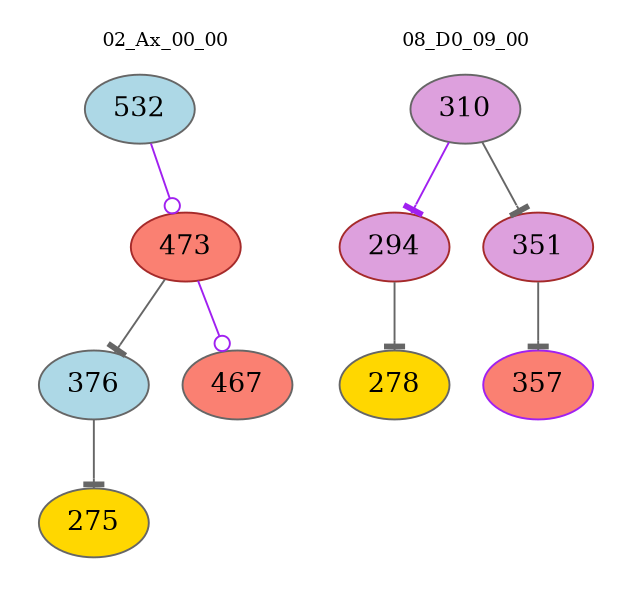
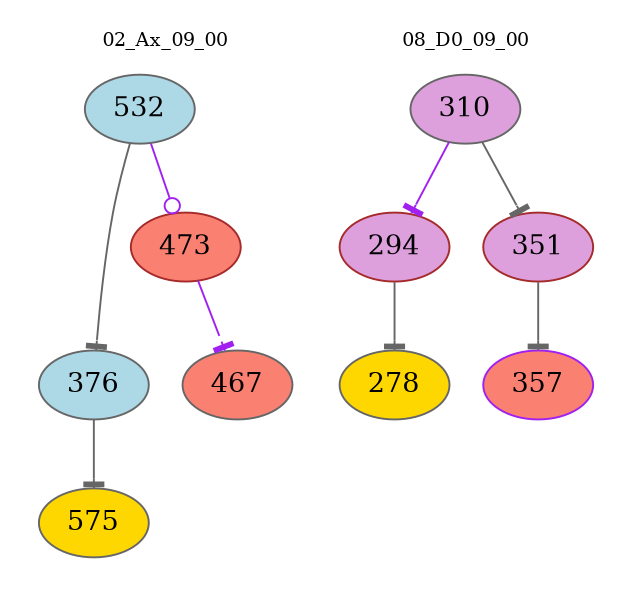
cluster "02_Ax_00_00": label "02_Ax_00_00" -> "02_Ax_09_00"
edge "473" -> "467": arrowhead odot -> tee
edge "473" -> "376": now "532" -> "376"
node "275": label "275" -> "575"
